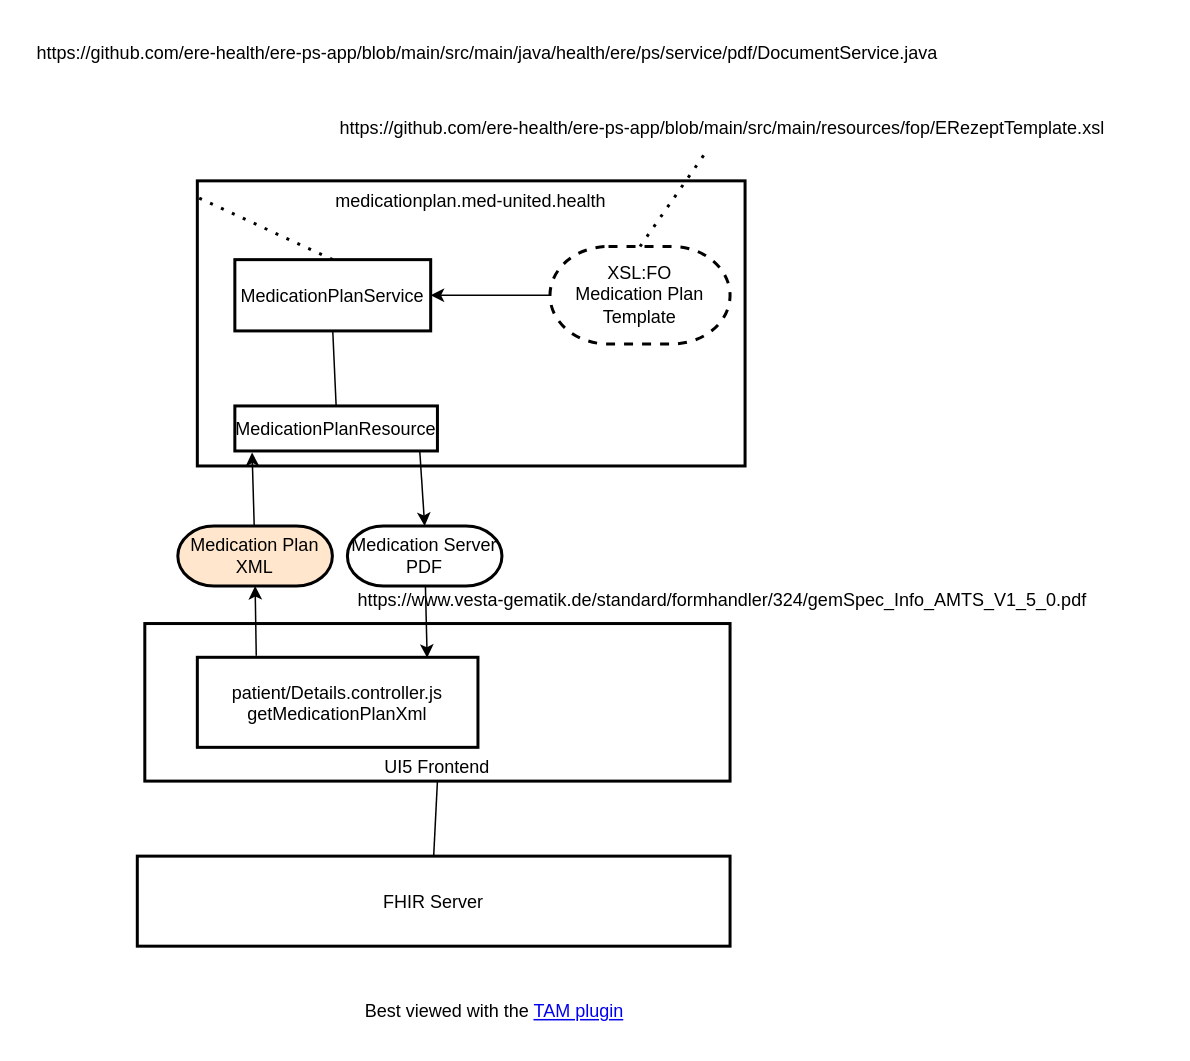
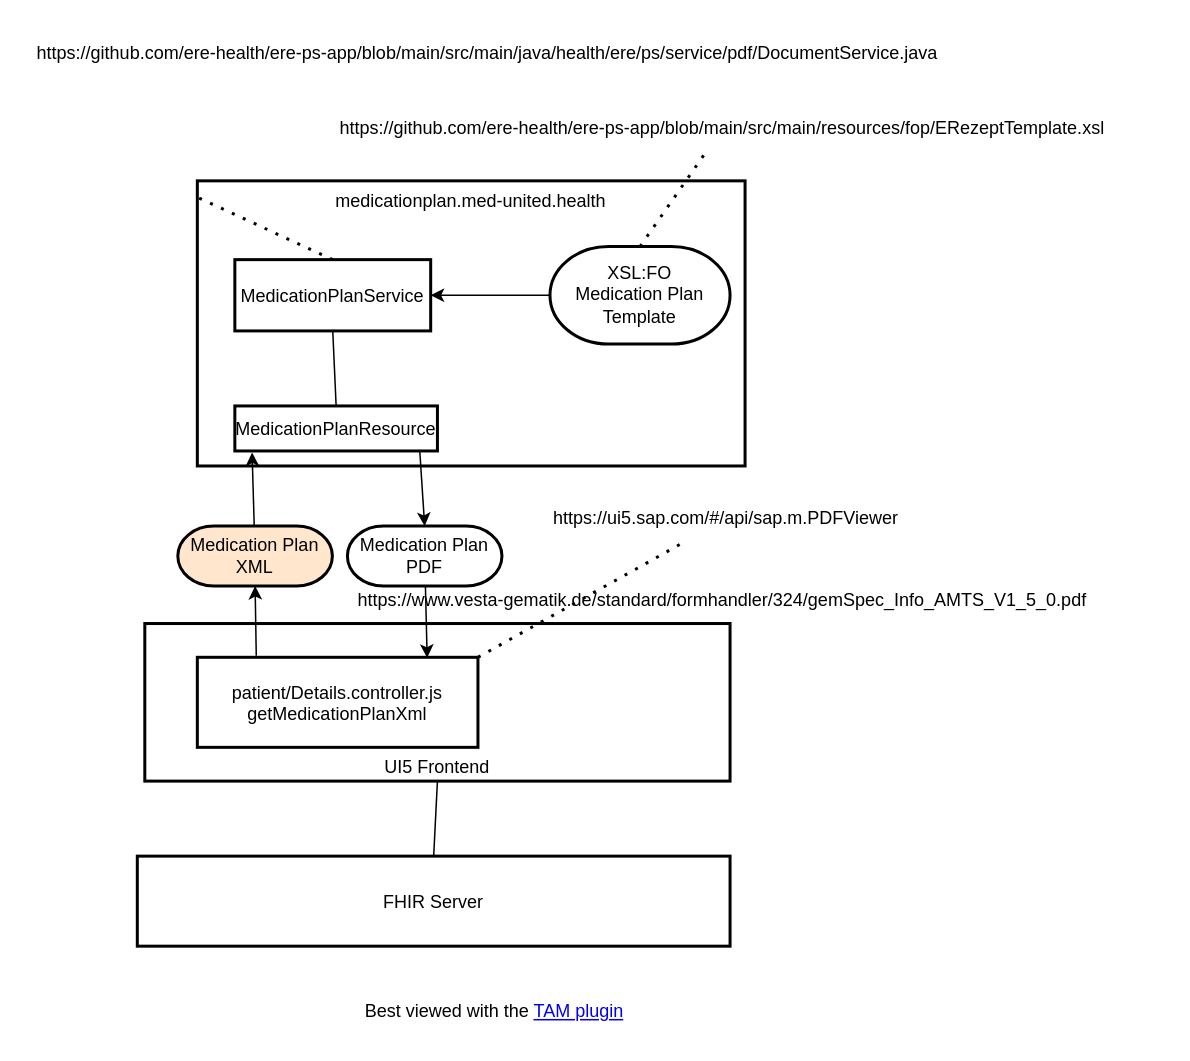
node "XSL:FO Medication Plan Template": style dashed -> solid
node "https://ui5.sap.com/#/api/sap.m.PDFViewer": added
node "Medication Server PDF": label "Medication Server PDF" -> "Medication Plan PDF"
edge "https://ui5.sap.com/#/api/sap.m.PDFViewer" -- "patient/Details.controller.js getMedicationPlanXml": added
